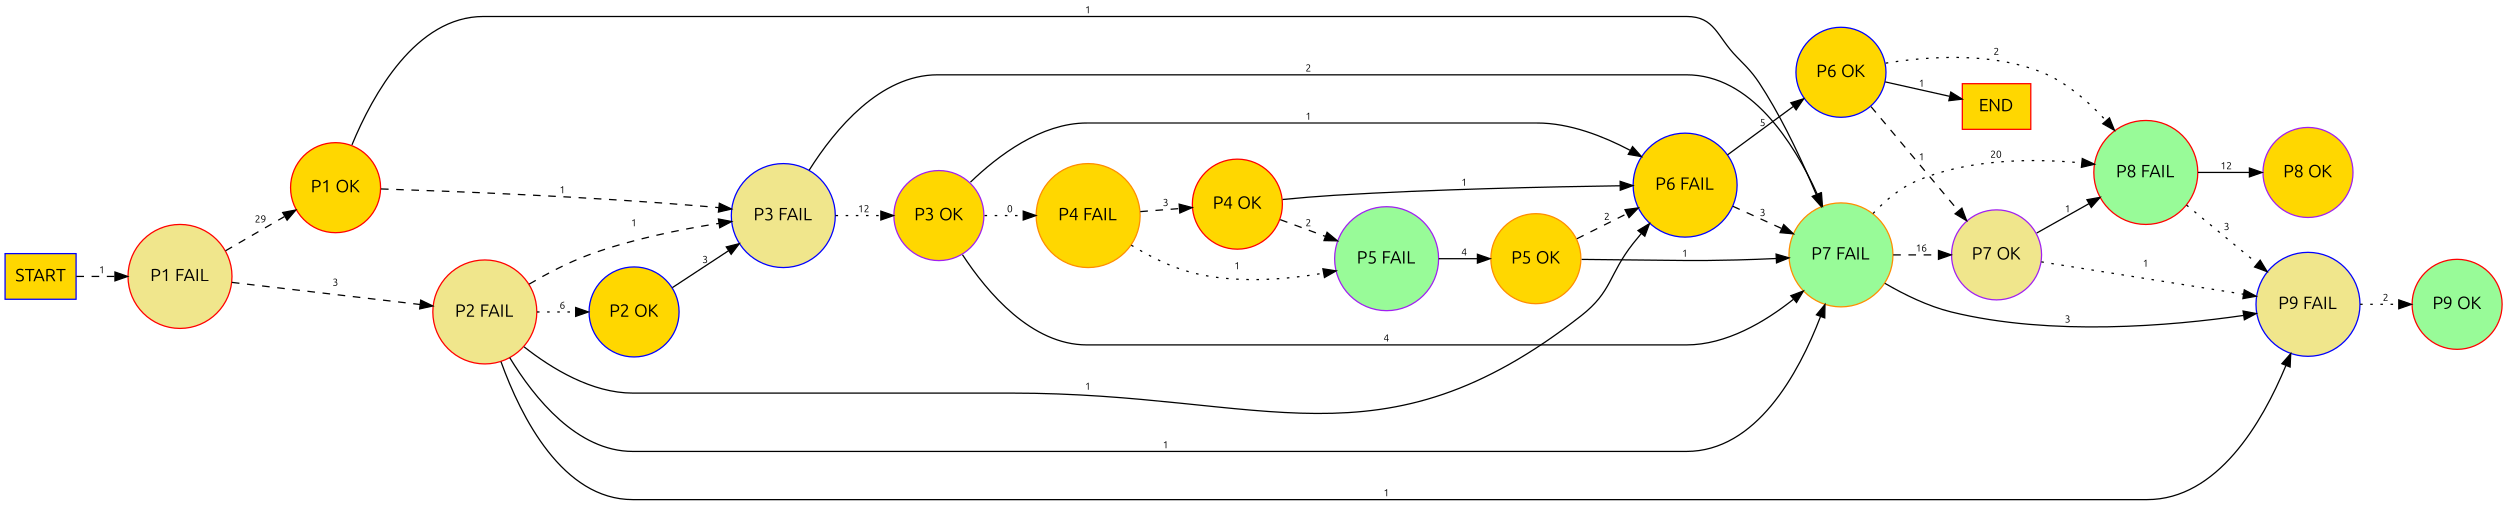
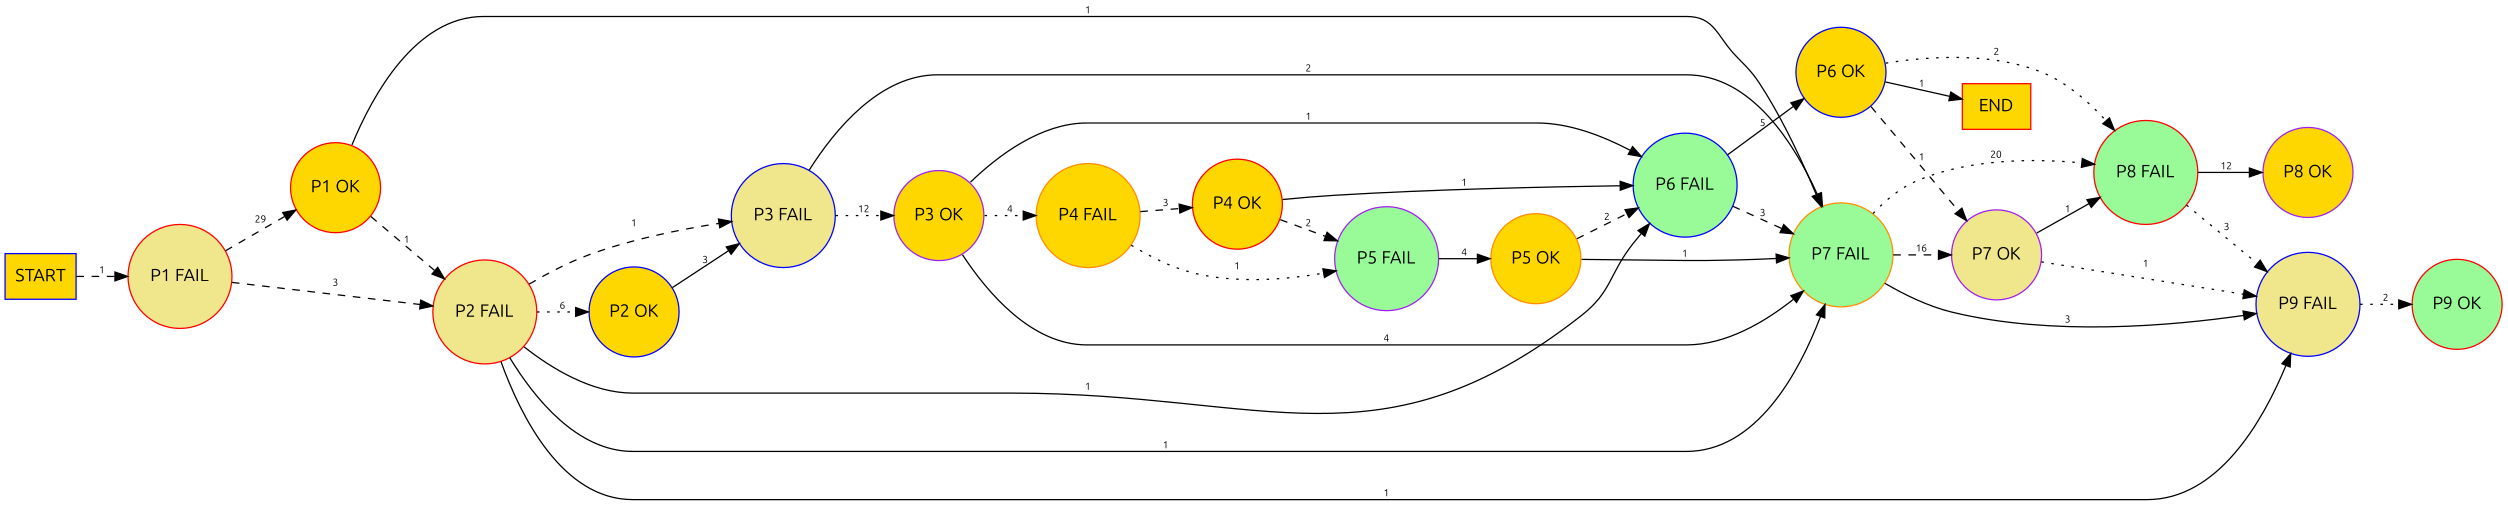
node "P6 FAIL": fillcolor gold -> palegreen
edge "P1 OK" -> "P3 FAIL": now "P1 OK" -> "P2 FAIL"
edge "P3 OK" -> "P4 FAIL": label "0" -> "4"
